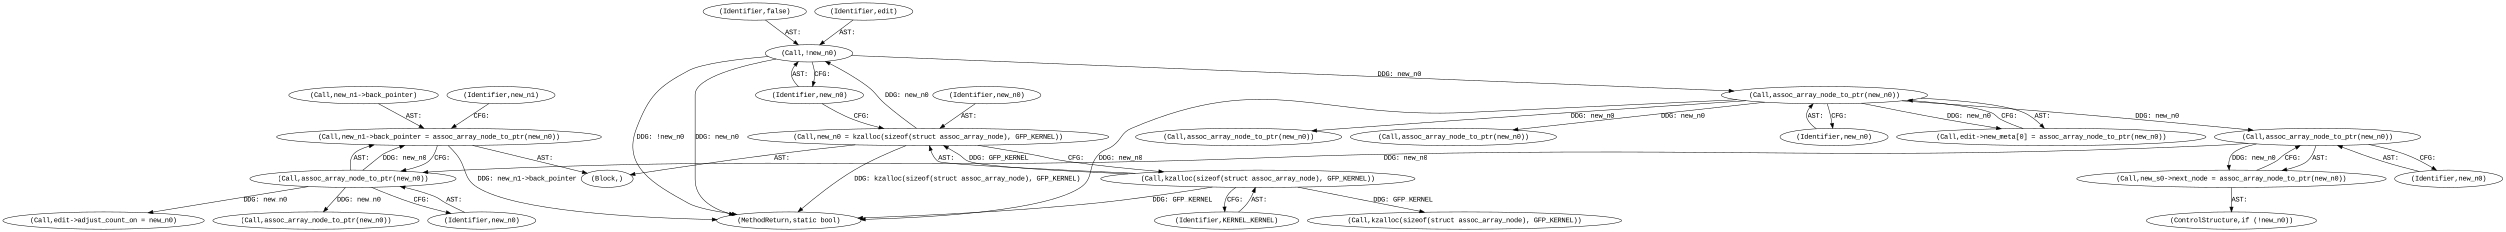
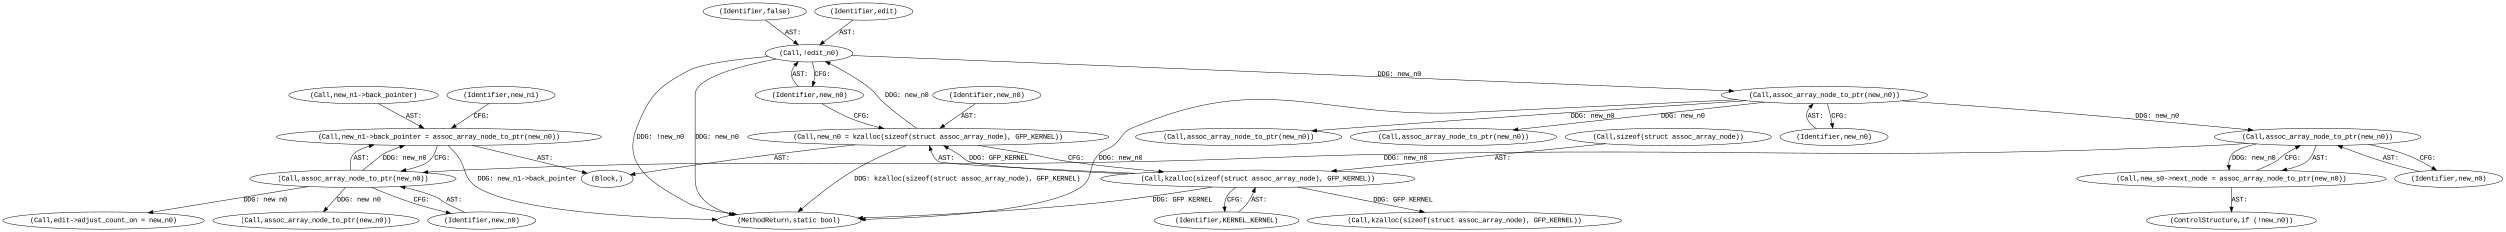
node "(Call,!new_n0)": label "(Call,!new_n0)" -> "(Call,!edit_n0)"
node "(Call,sizeof(struct assoc_array_node))": added
node "(Call,edit->new_meta[0] = assoc_array_node_to_ptr(new_n0))": removed
